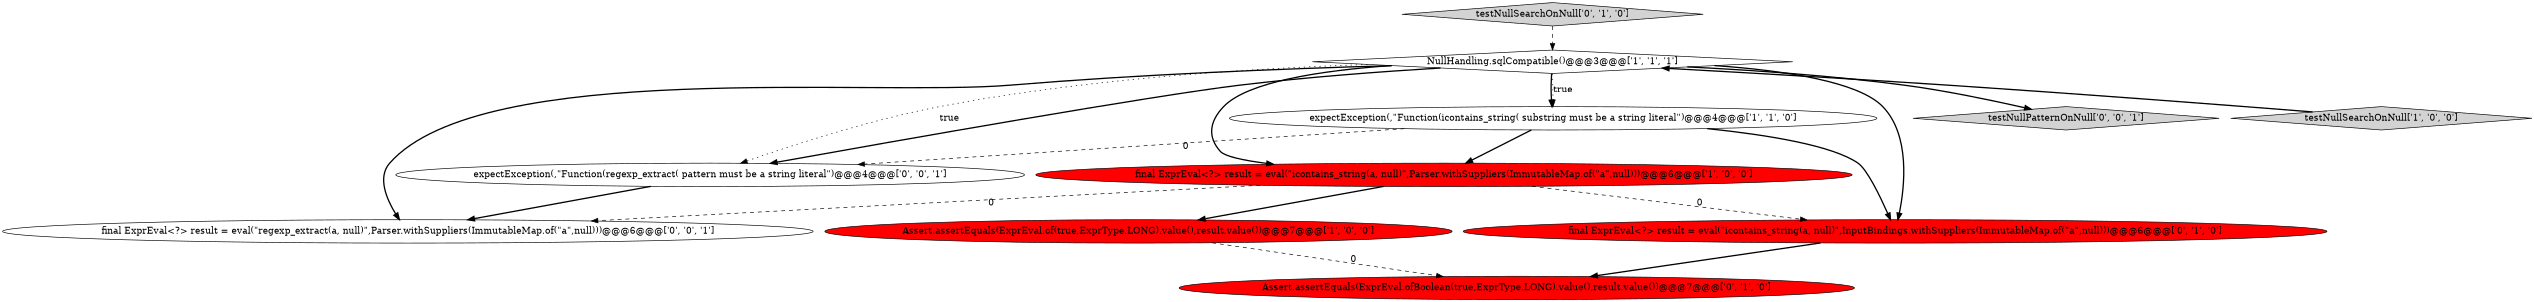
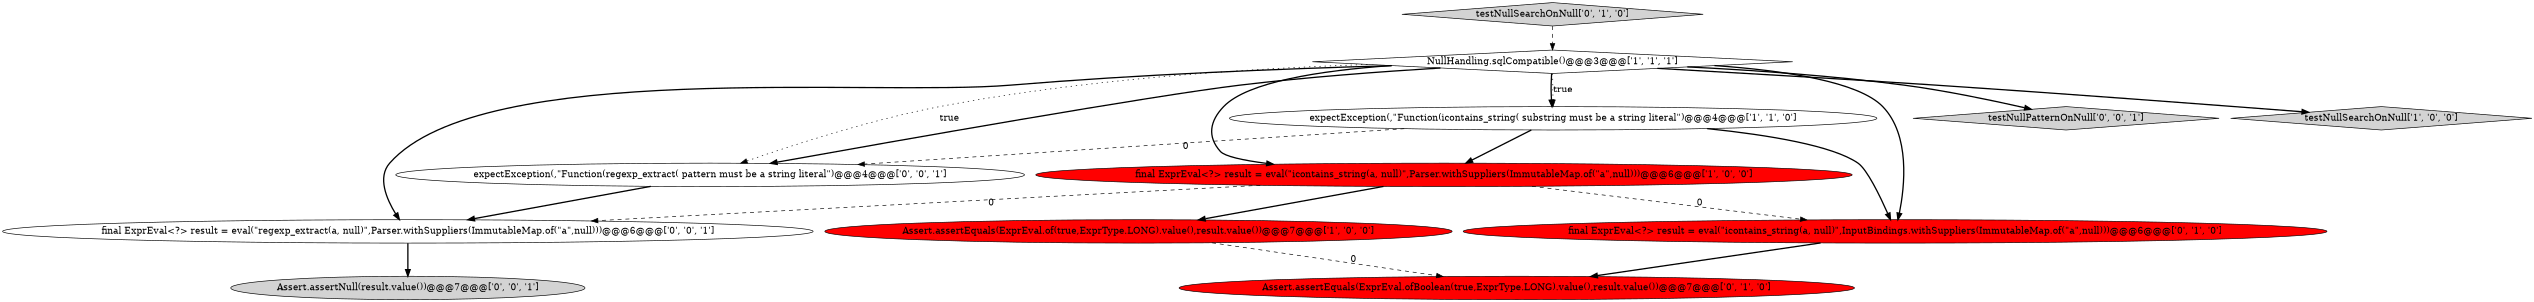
edge "testNullSearchOnNull['1', '0', '0']" -> "NullHandling.sqlCompatible()@@@3@@@['1', '1', '1']": reversed
node "Assert.assertNull(result.value())@@@7@@@['0', '0', '1']": added
